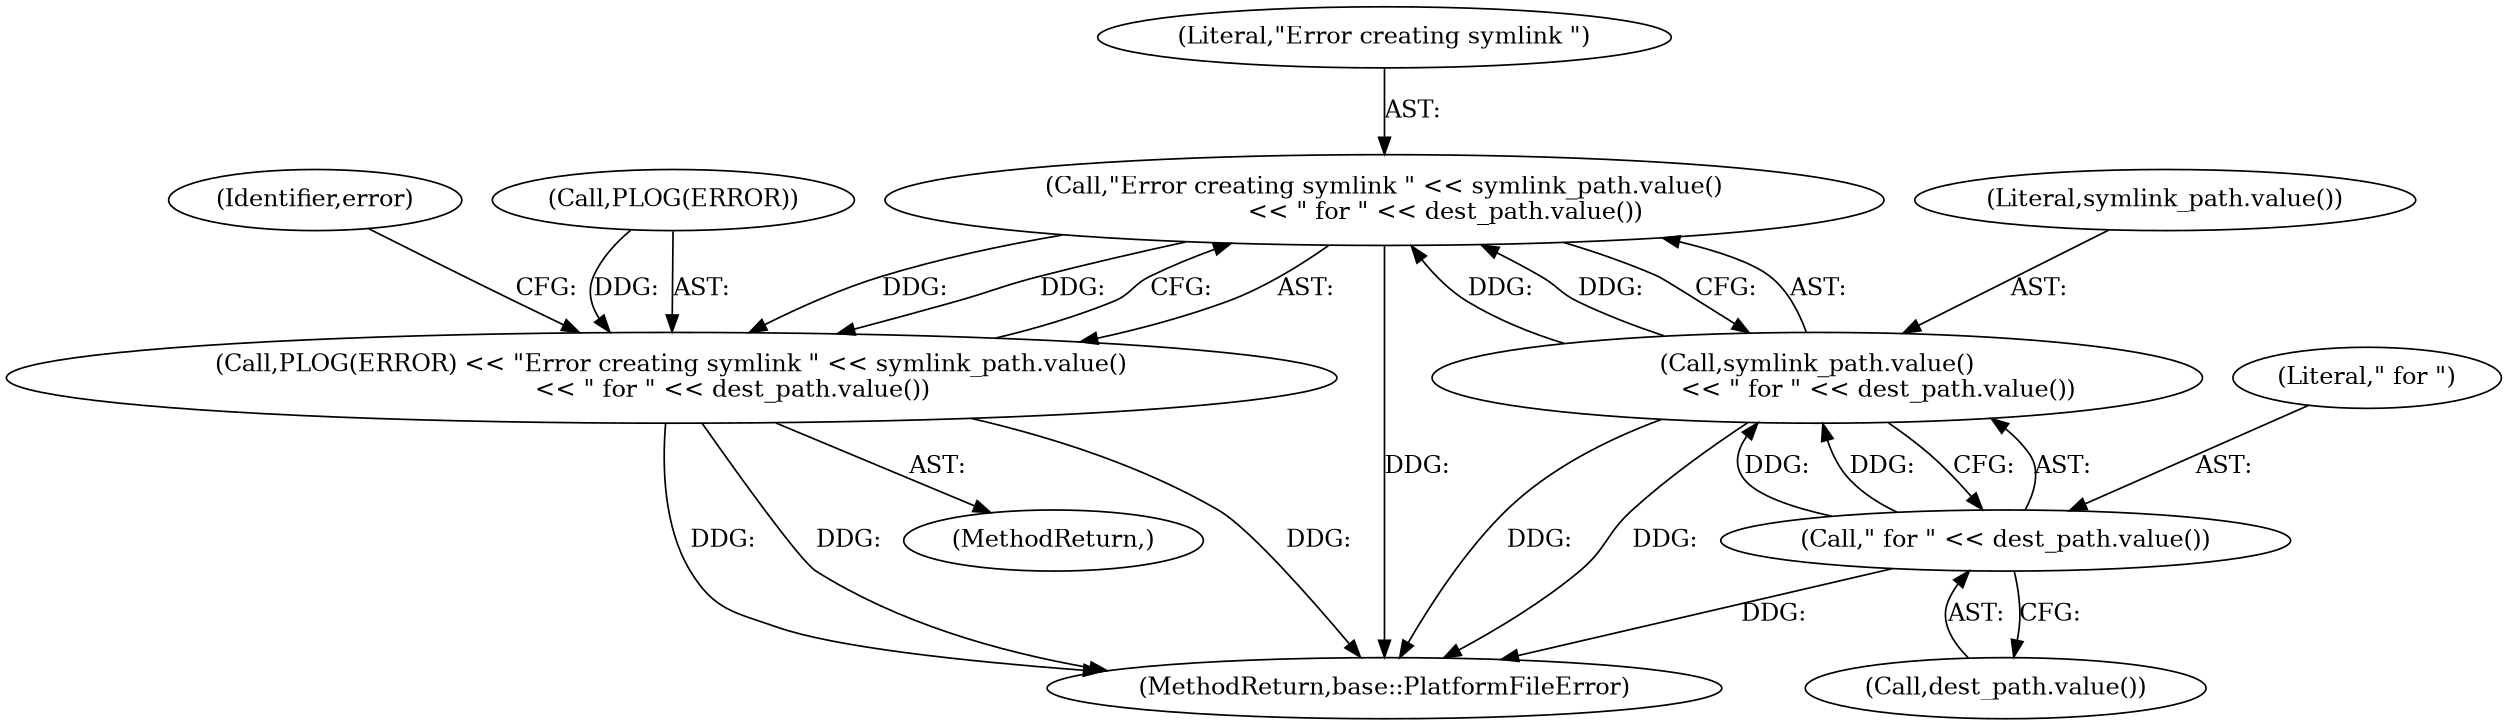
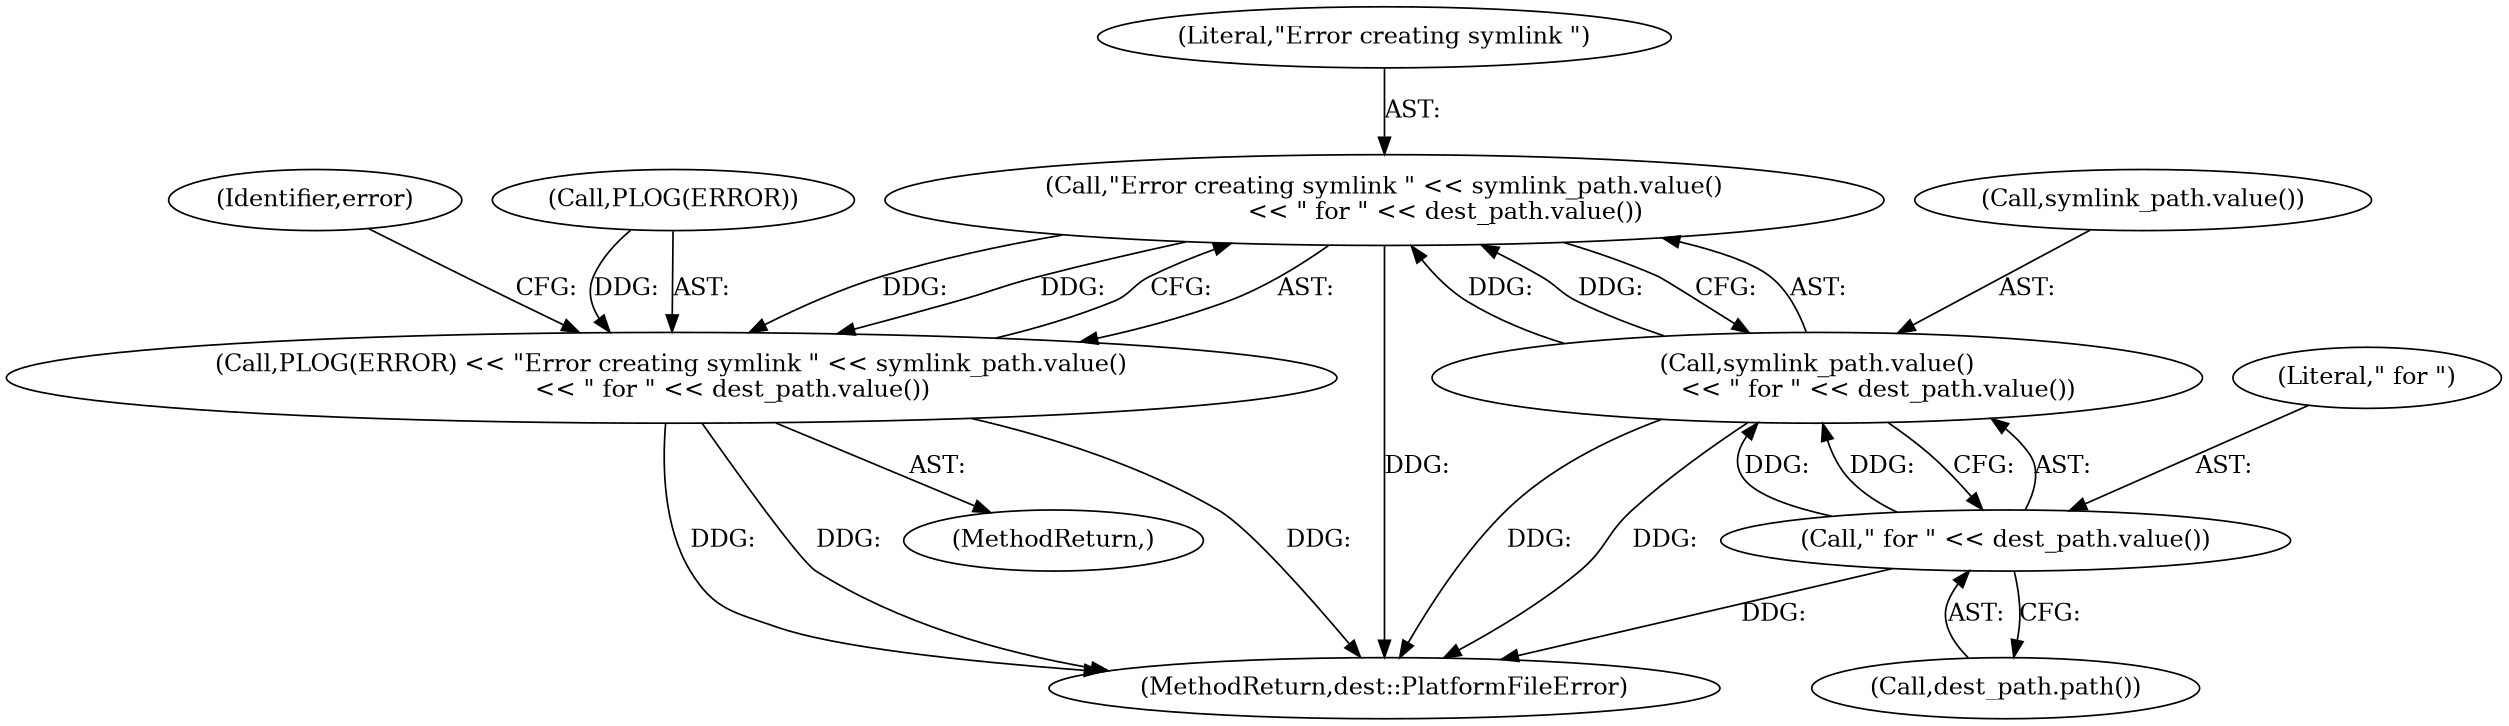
node "(Literal,symlink_path.value())": label "(Literal,symlink_path.value())" -> "(Call,symlink_path.value())"
node "(MethodReturn,base::PlatformFileError)": label "(MethodReturn,base::PlatformFileError)" -> "(MethodReturn,dest::PlatformFileError)"
node "(Call,dest_path.value())": label "(Call,dest_path.value())" -> "(Call,dest_path.path())"
